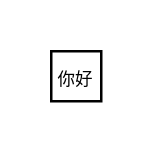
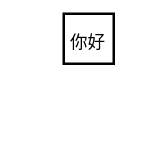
node "你好": moved (76, 76) -> (89, 39)
